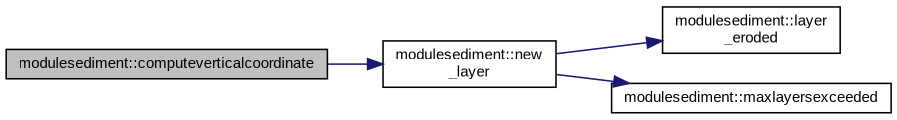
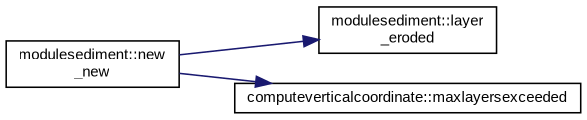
node "modulesediment::computeverticalcoordinate": removed
node "modulesediment::new _layer": label "modulesediment::new _layer" -> "modulesediment::new _new"
node "modulesediment::maxlayersexceeded": label "modulesediment::maxlayersexceeded" -> "computeverticalcoordinate::maxlayersexceeded"
